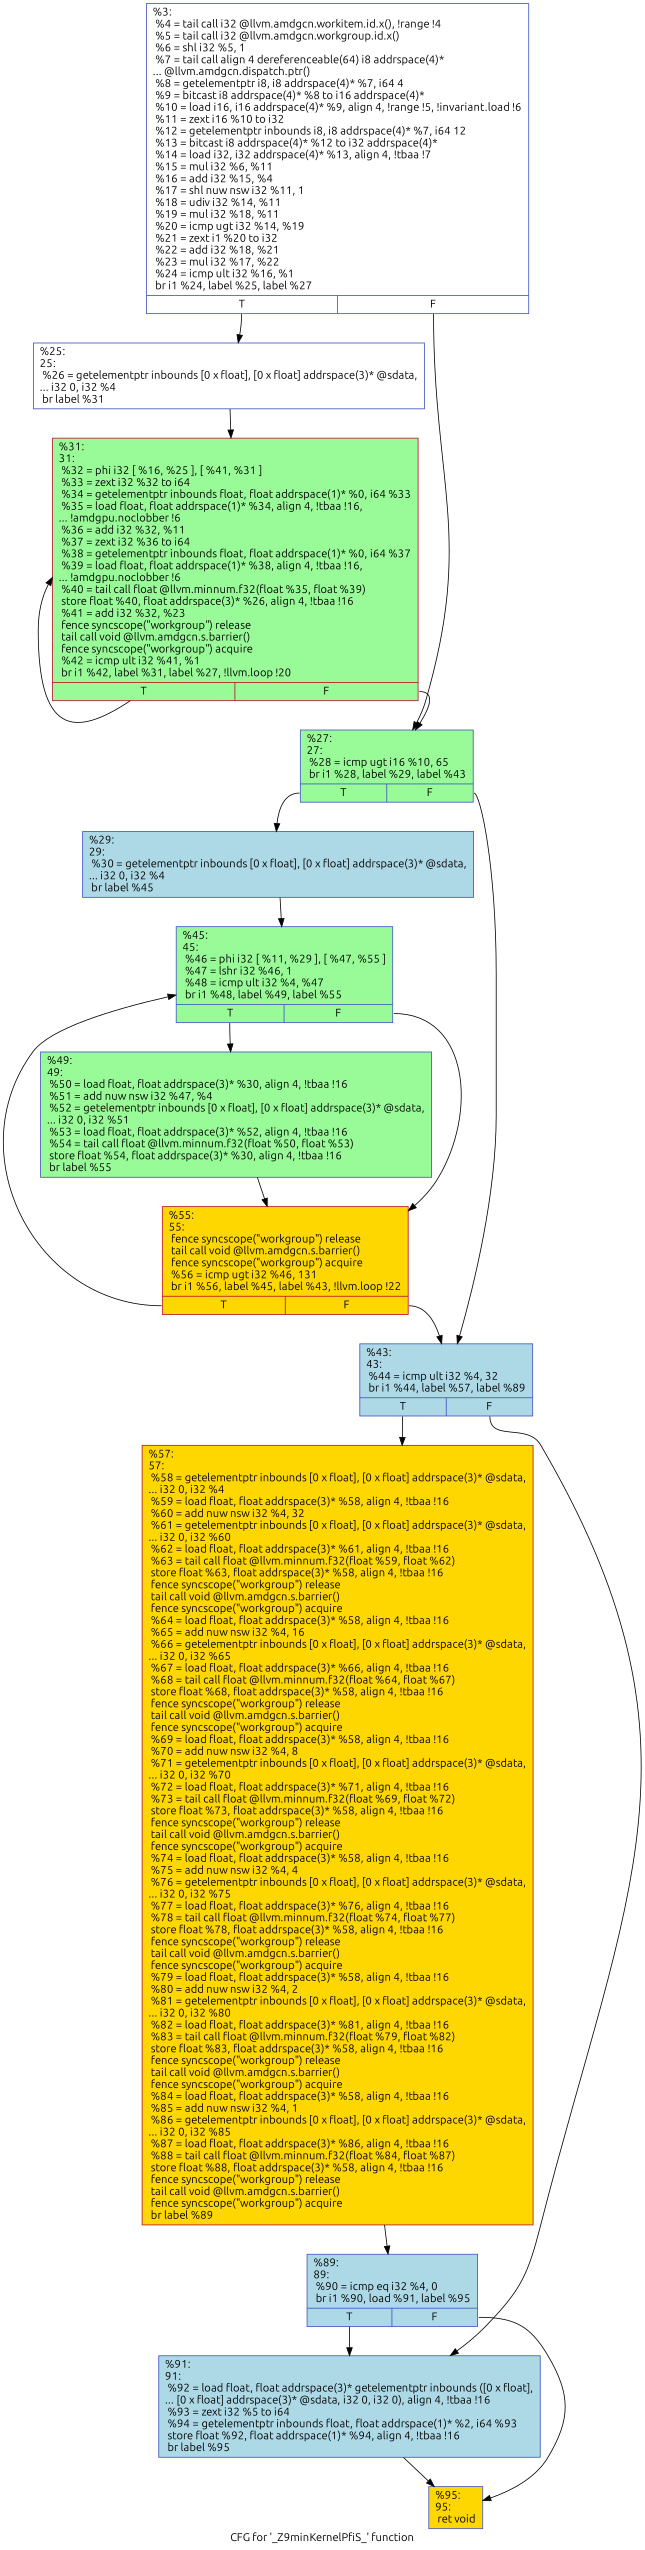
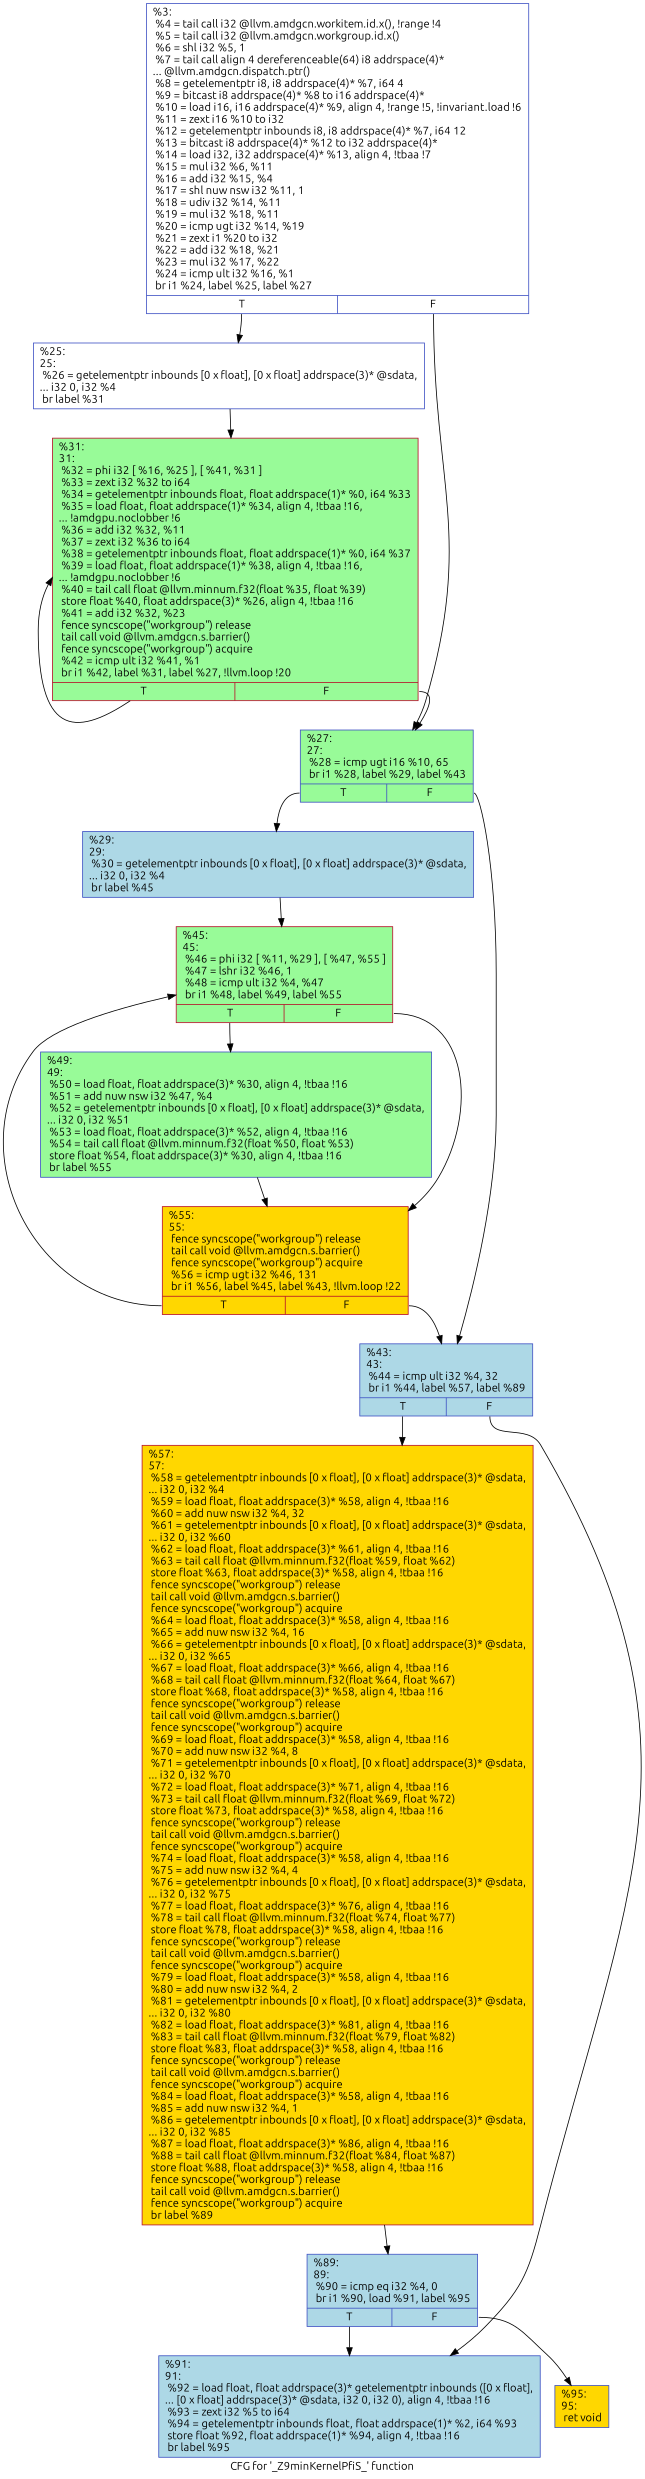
node "%45:": color #3d50c3ff -> #b70d28ff
edge "%91:" -> "%95:": removed
